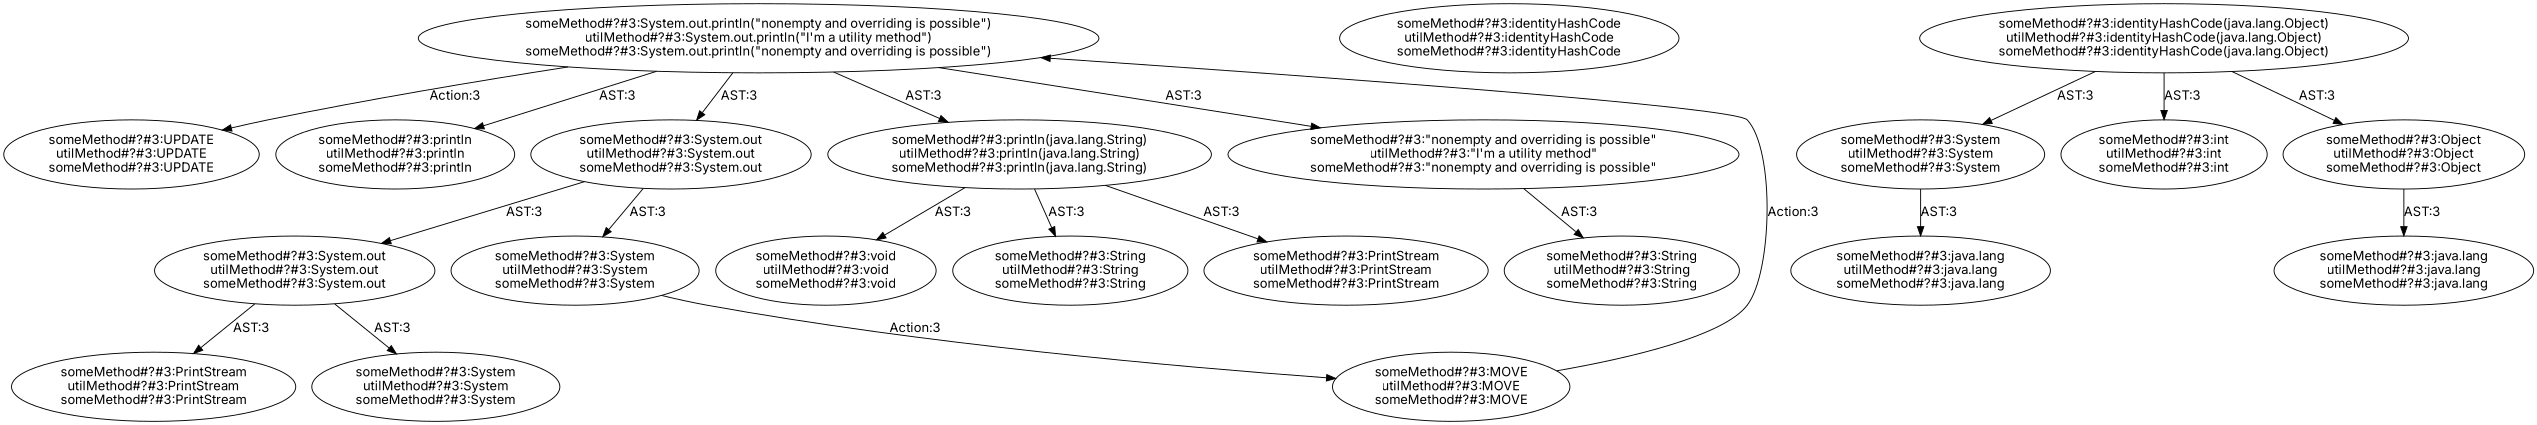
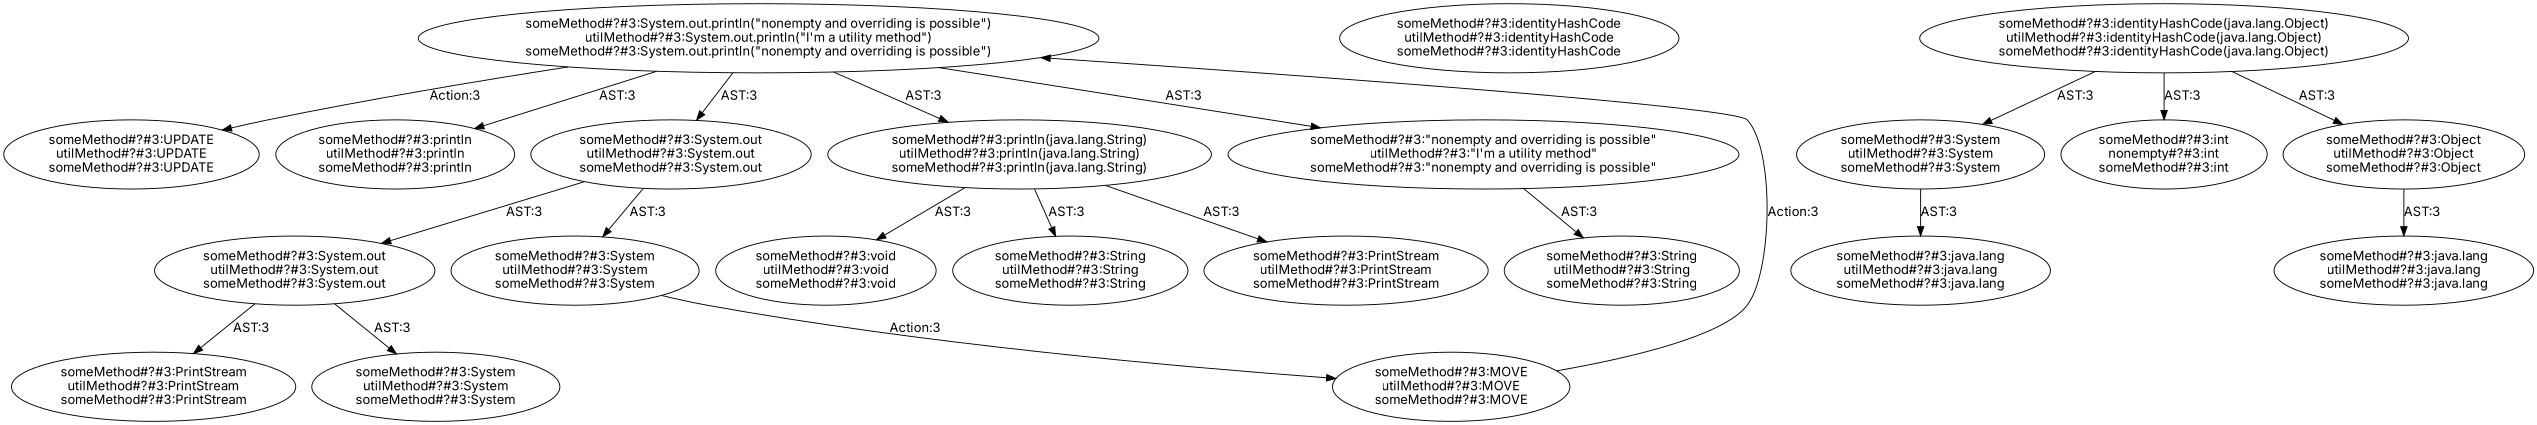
node "someMethod#?#3:int utilMethod#?#3:int someMethod#?#3:int": label "someMethod#?#3:int utilMethod#?#3:int someMethod#?#3:int" -> "someMethod#?#3:int nonempty#?#3:int someMethod#?#3:int"
